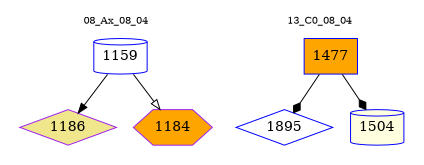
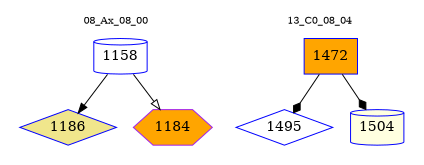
cluster "08_Ax_08_04": label "08_Ax_08_04" -> "08_Ax_08_00"
node "1159": label "1159" -> "1158"
node "1477": label "1477" -> "1472"
node "1186": color purple -> blue
node "1895": label "1895" -> "1495"
